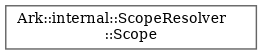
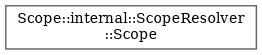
node "Ark::internal::ScopeResolver ::Scope": label "Ark::internal::ScopeResolver ::Scope" -> "Scope::internal::ScopeResolver ::Scope"
